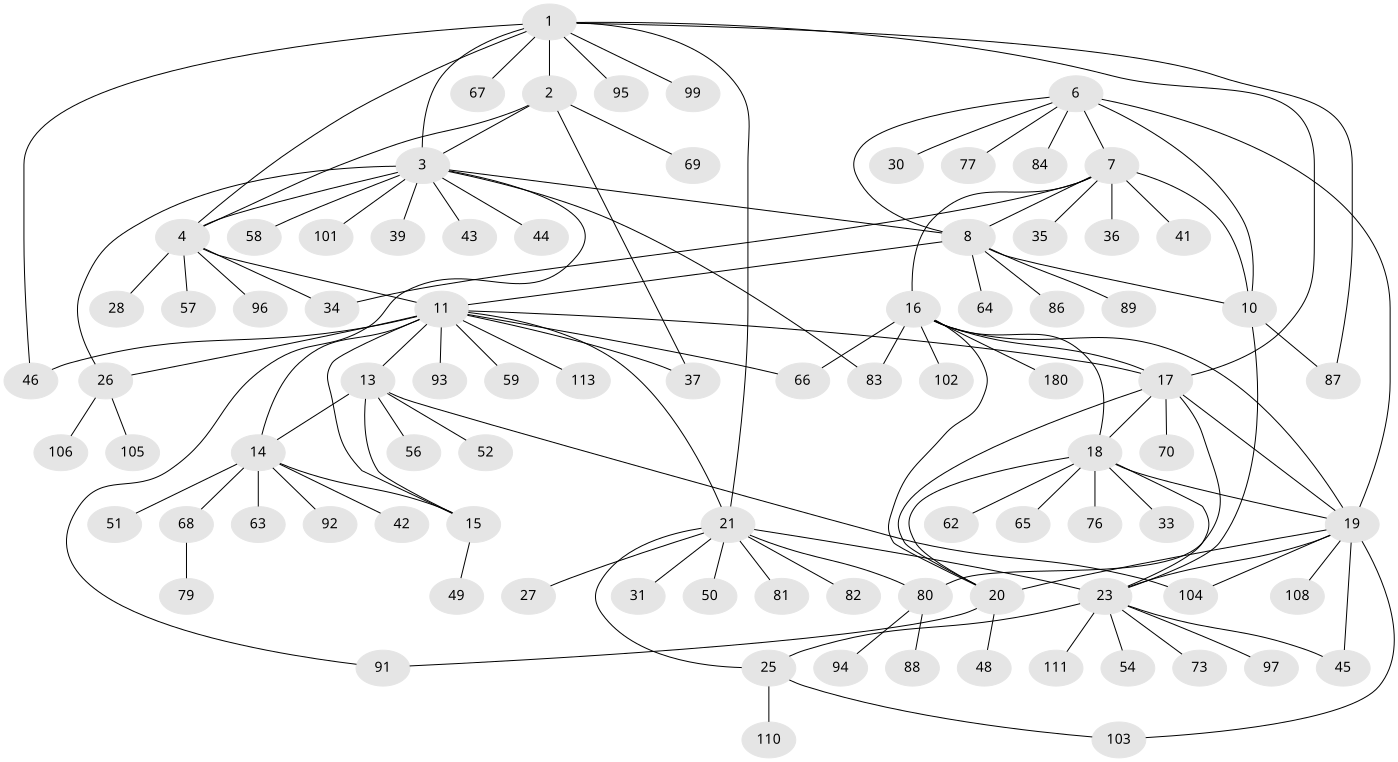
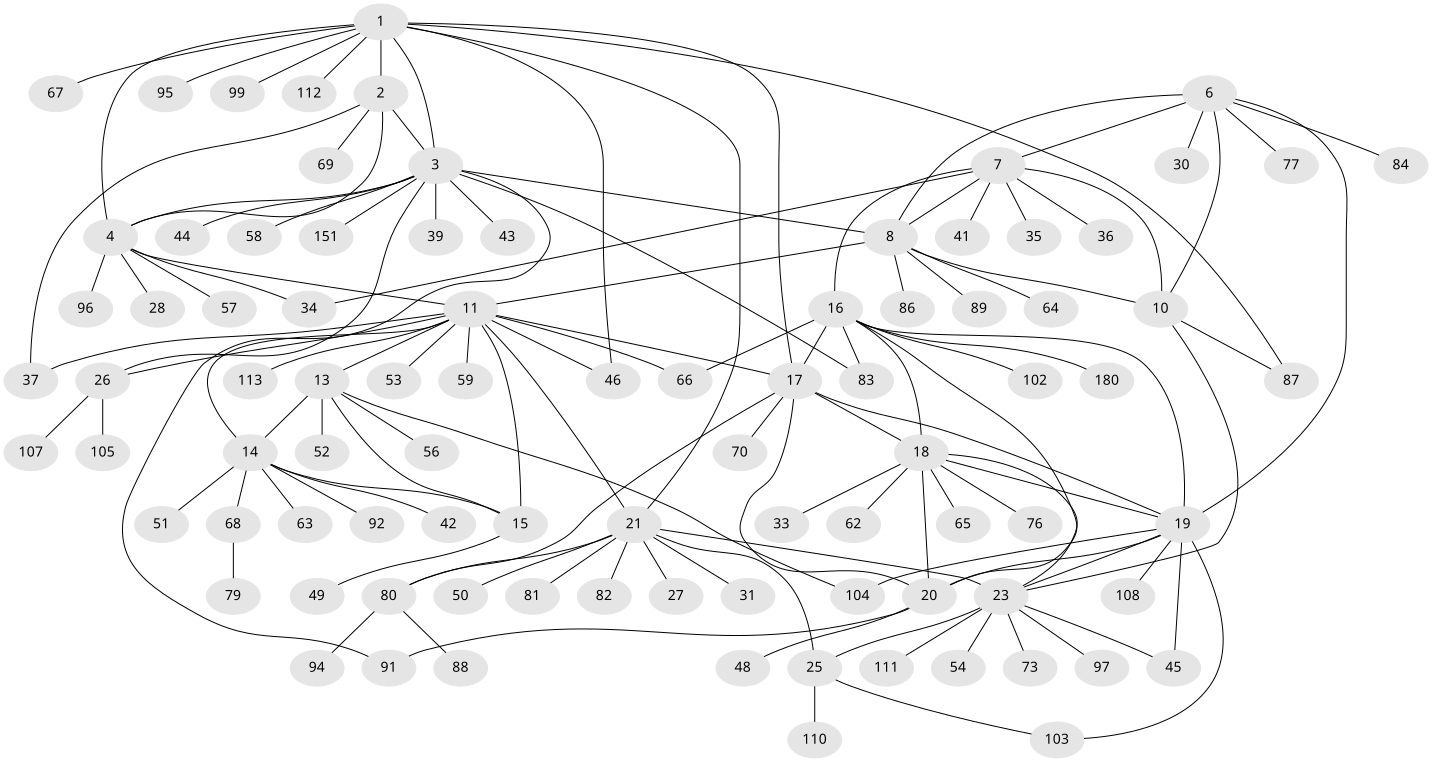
node "112": added
node "101": label "101" -> "151"
node "93": label "93" -> "53"
node "106": label "106" -> "107"
